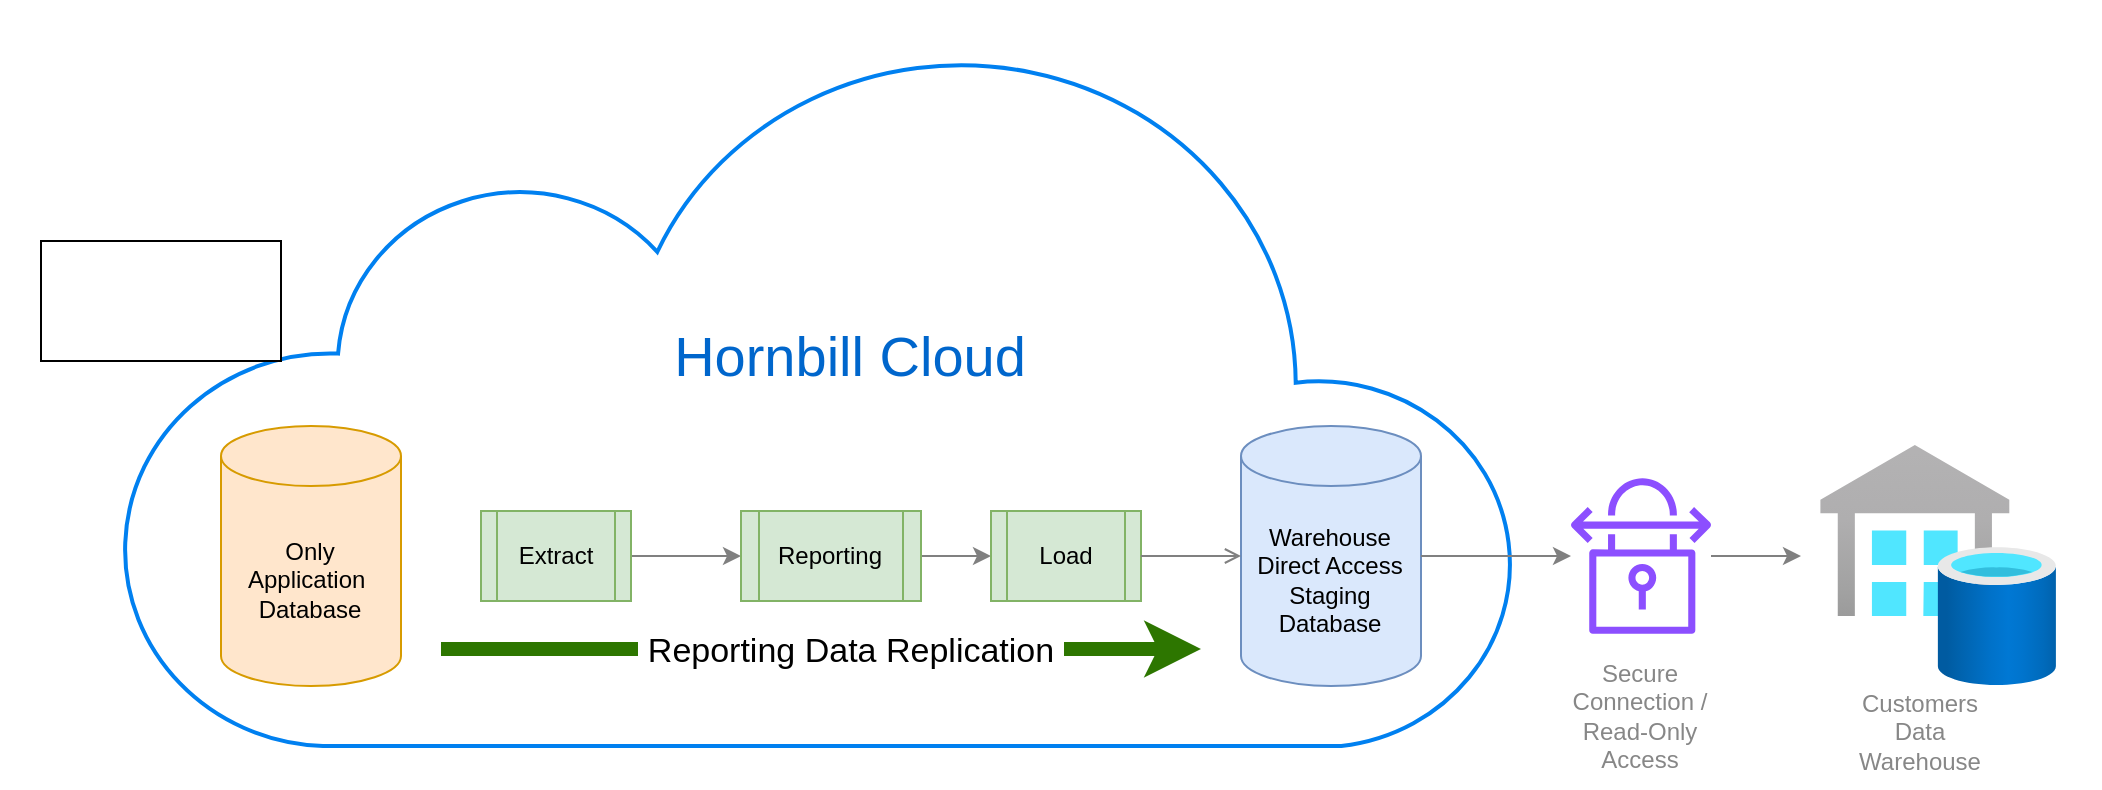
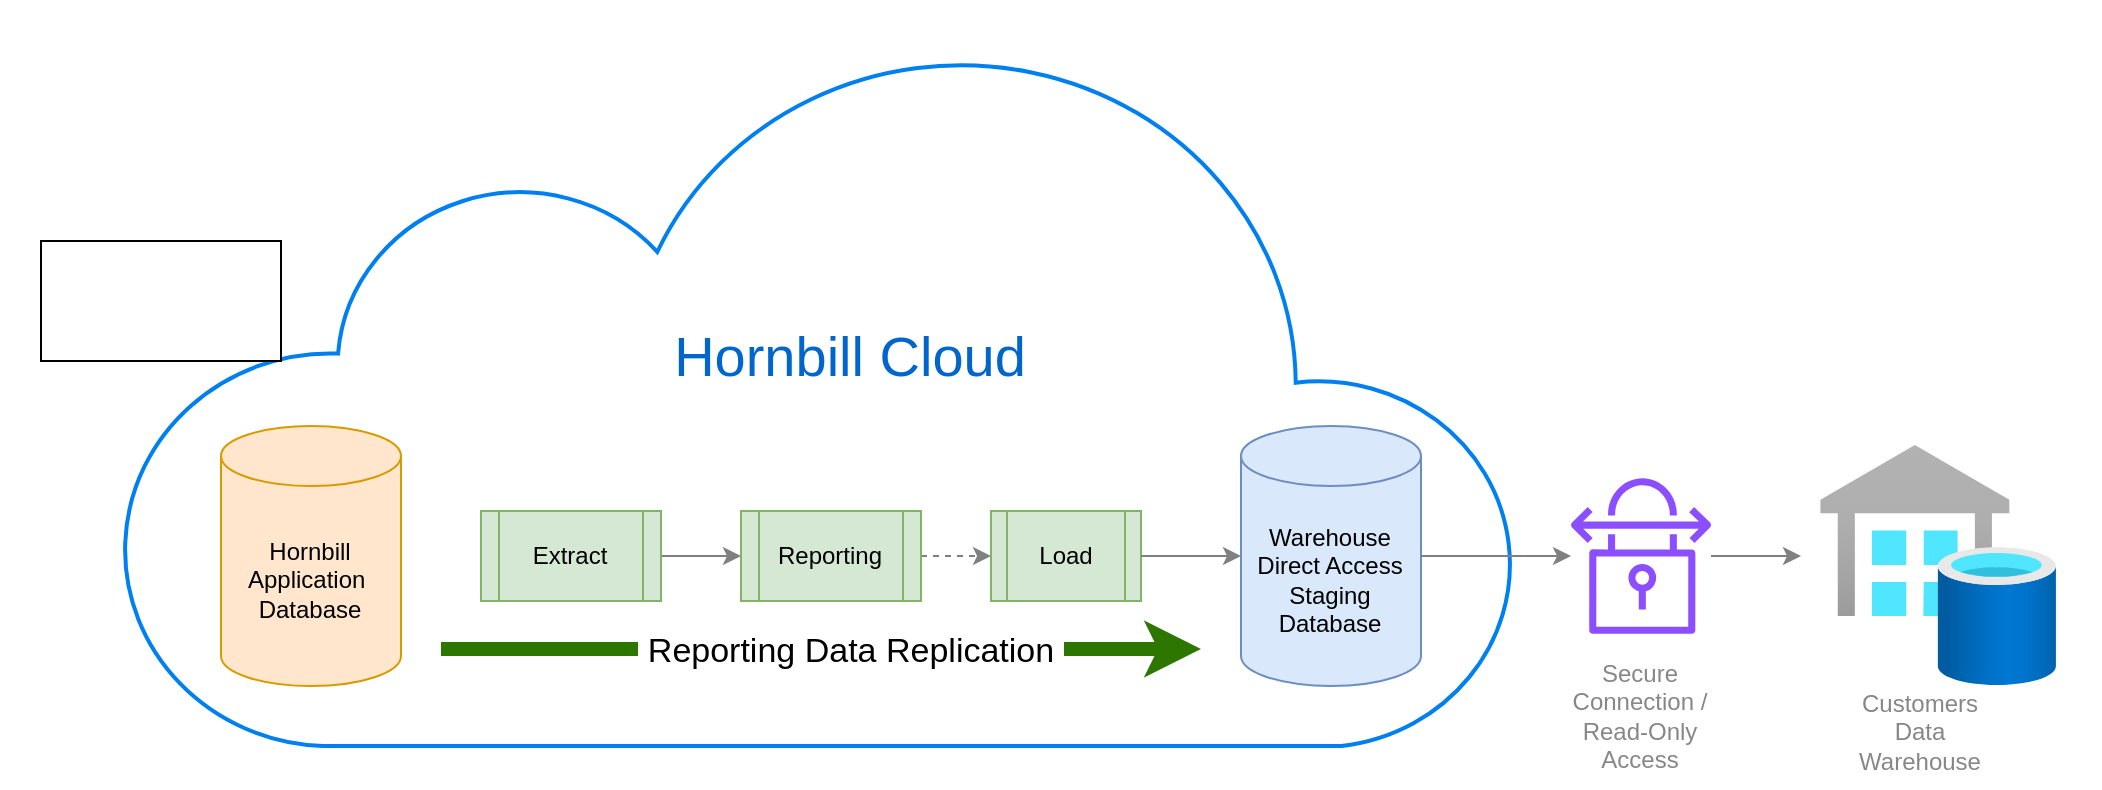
node "Extract": size 150x90 -> 180x90
edge "Reporting" -> "Load": style solid -> dashed
edge "Load" -> "Warehouse Direct Access Staging Database": arrowhead open -> classic
node "Only Application Database": label "Only Application Database" -> "Hornbill Application Database"
